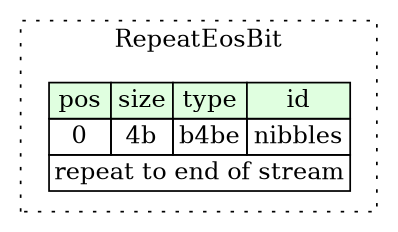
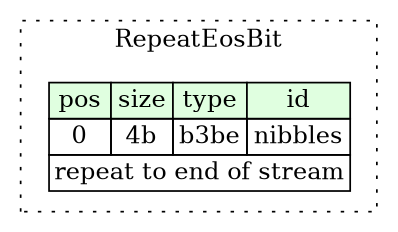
node "pos": text "b4be" -> "b3be"
